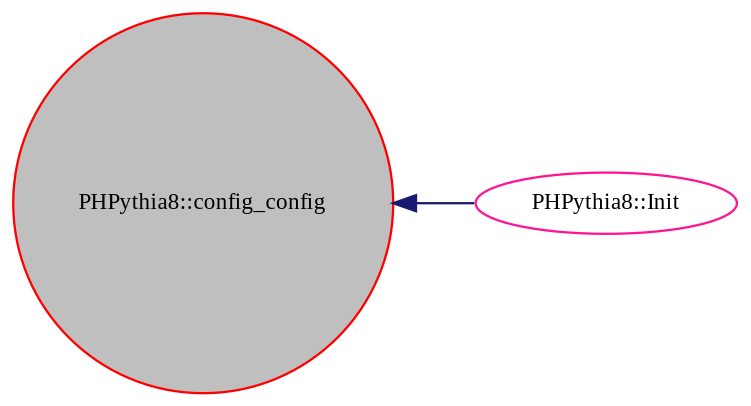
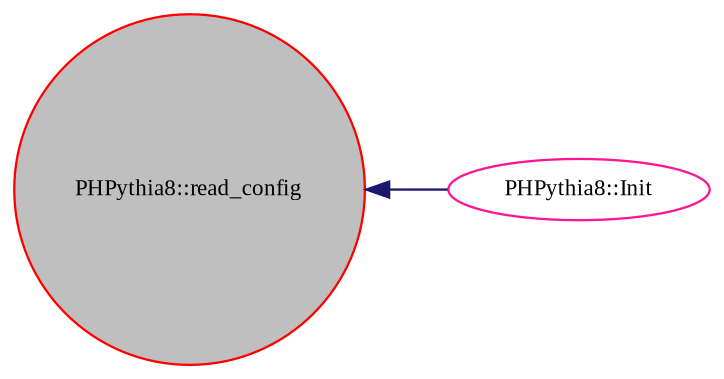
node "PHPythia8::config_config": label "PHPythia8::config_config" -> "PHPythia8::read_config"
